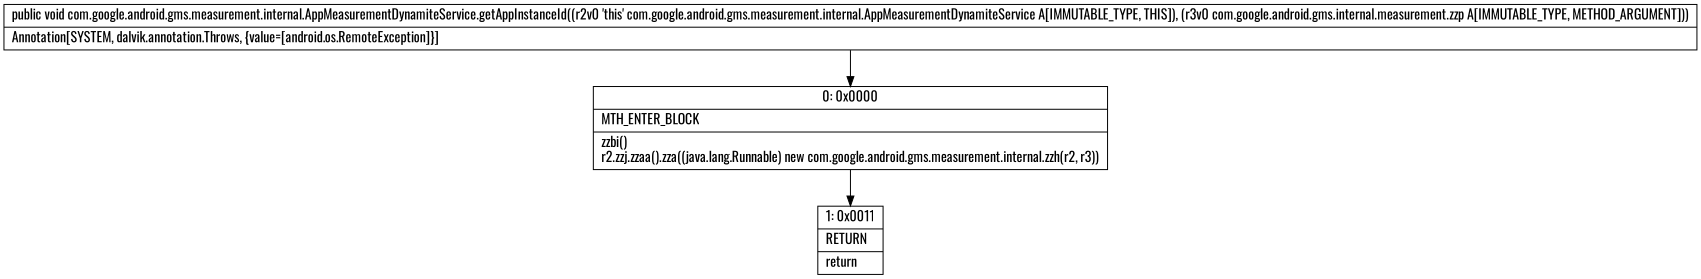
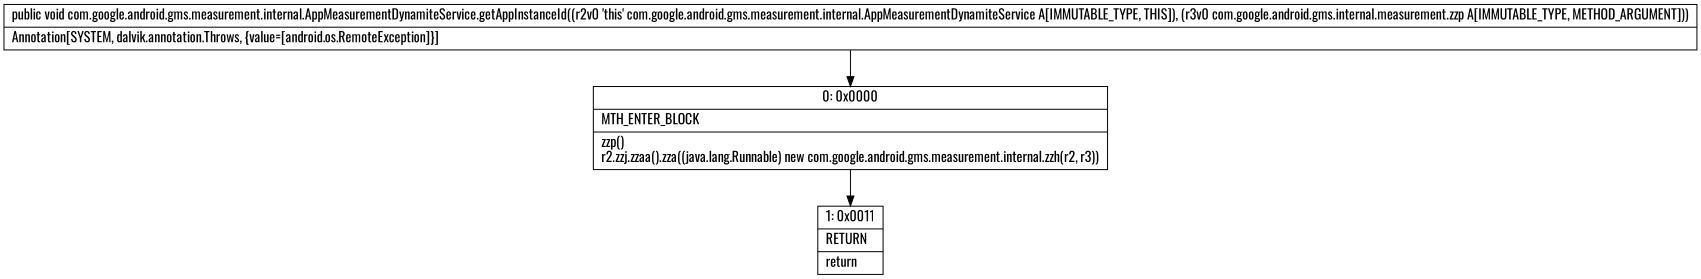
node "0: 0x0000": text "zzbi()" -> "zzp()"
